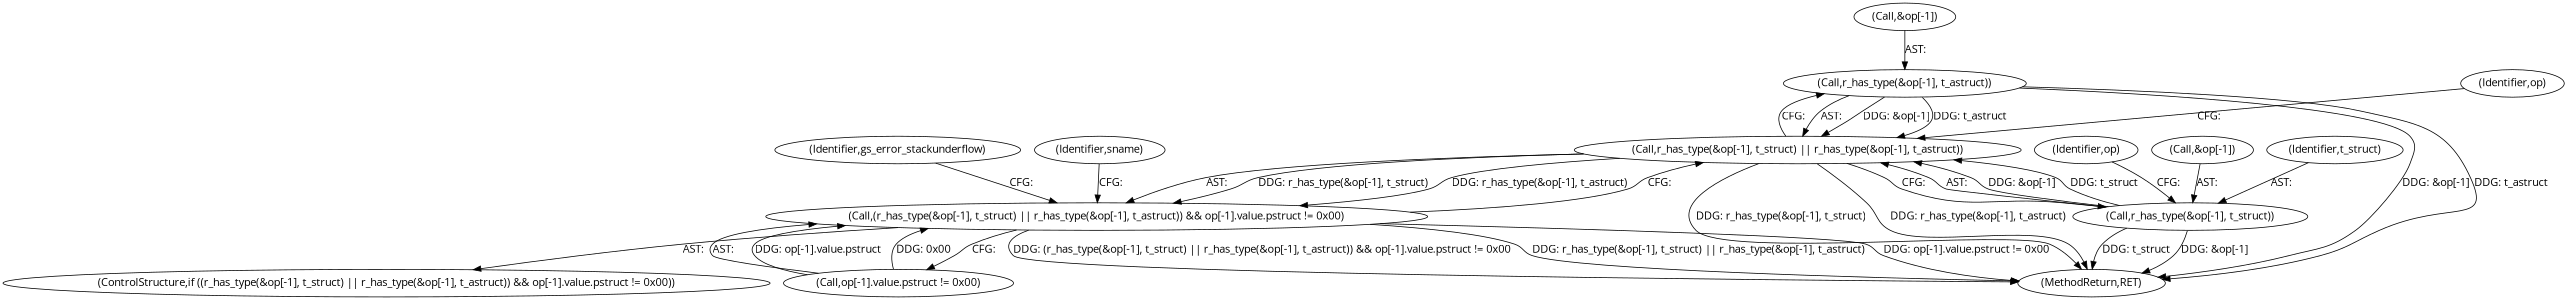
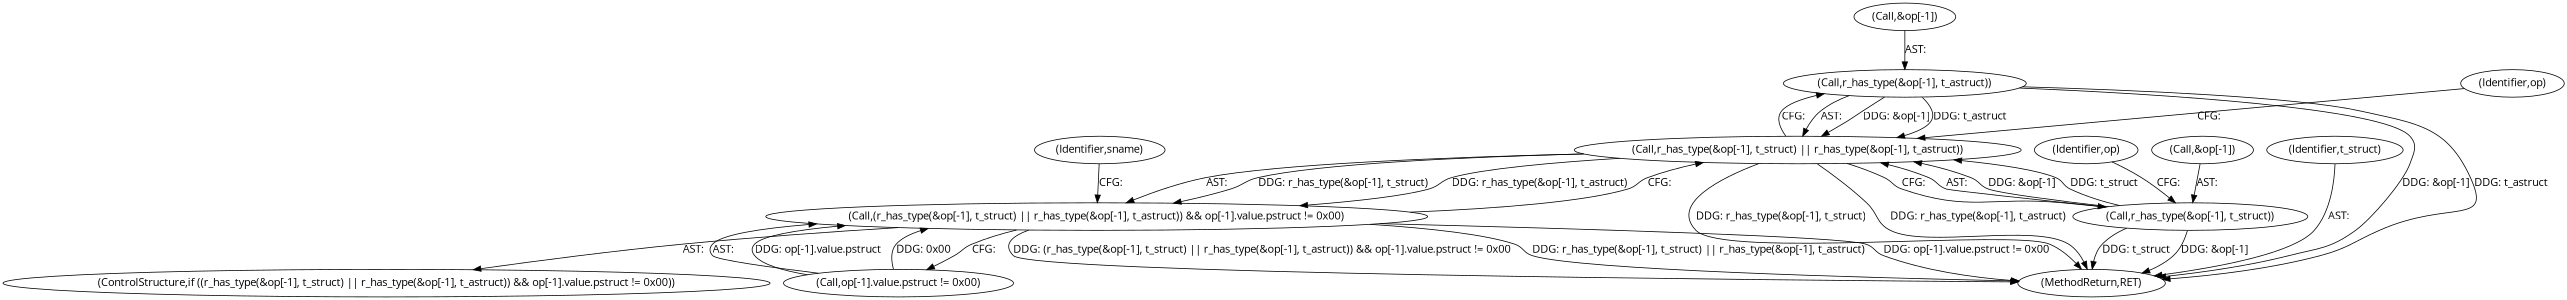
node "(Identifier,gs_error_stackunderflow)": removed
edge "(Identifier,t_struct)" -> "(Call,r_has_type(&op[-1], t_struct))": now "(Identifier,t_struct)" -> "(MethodReturn,RET)"
